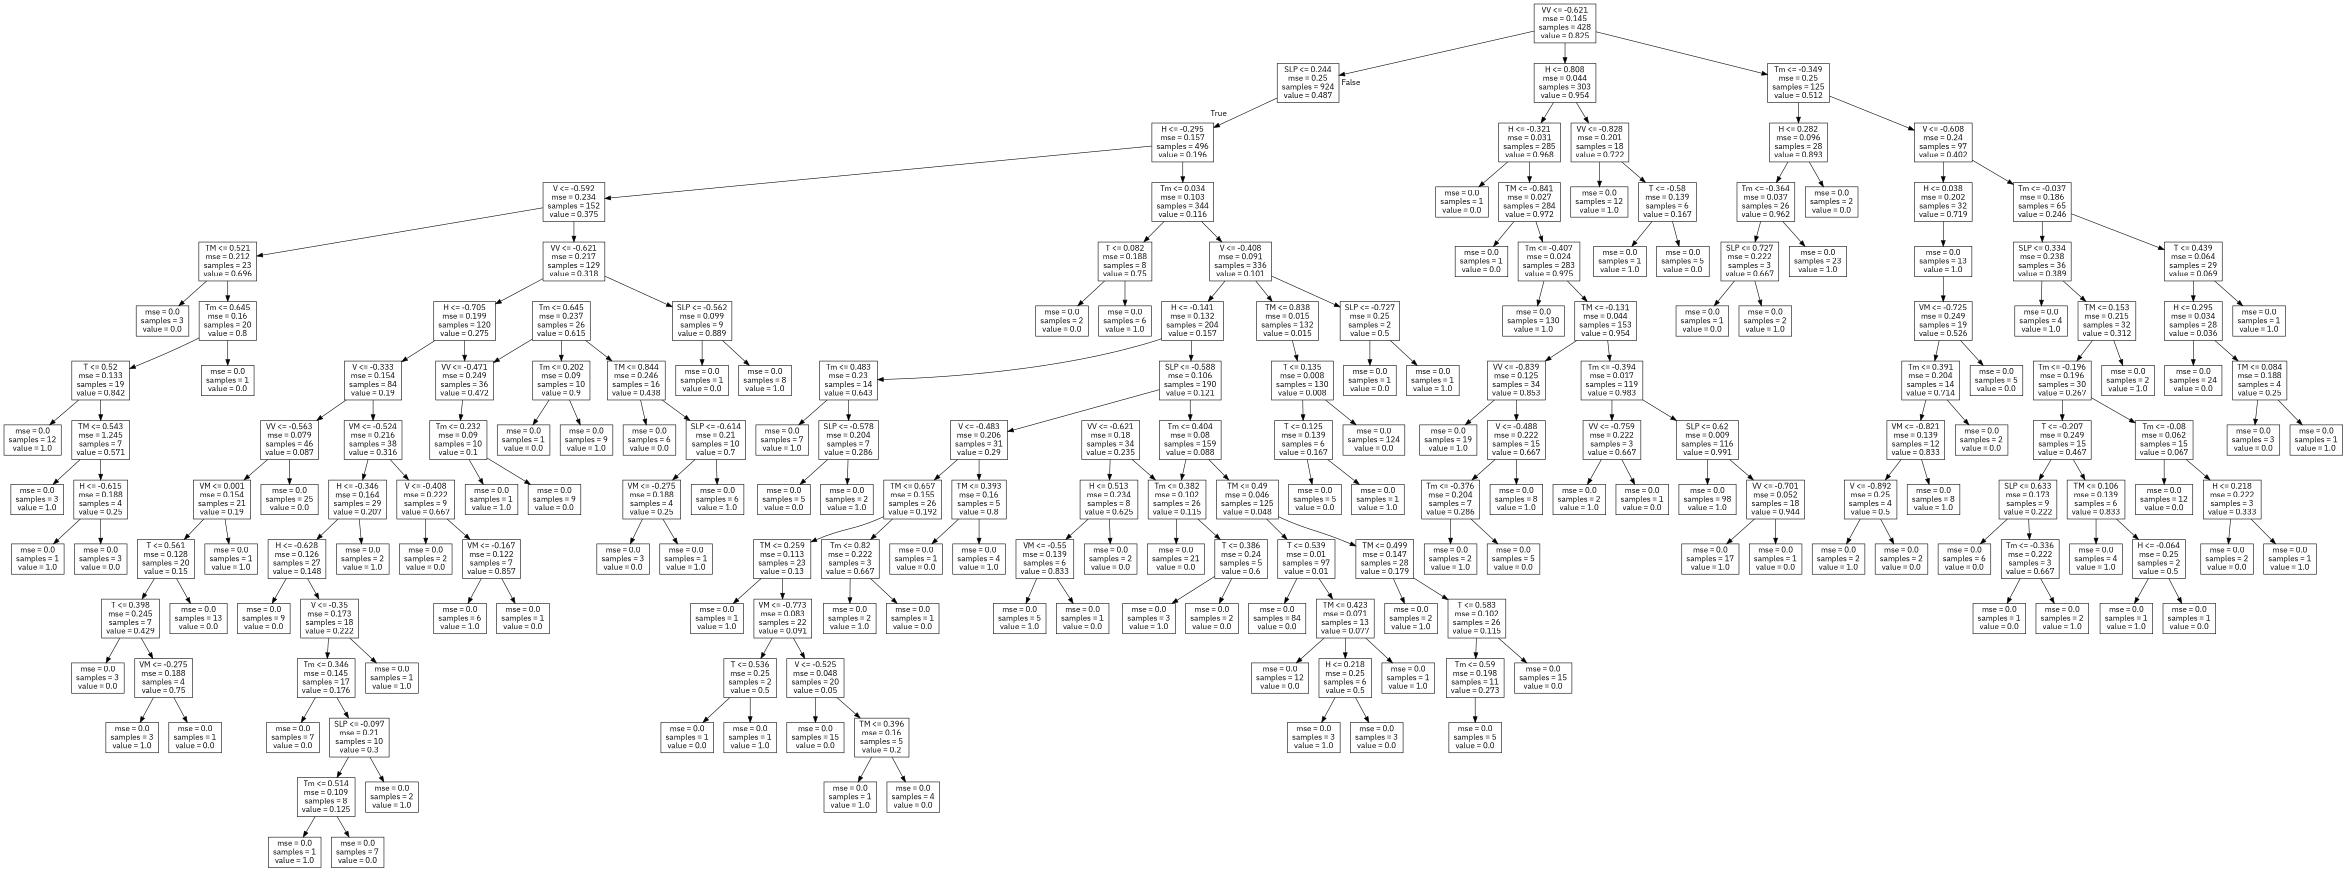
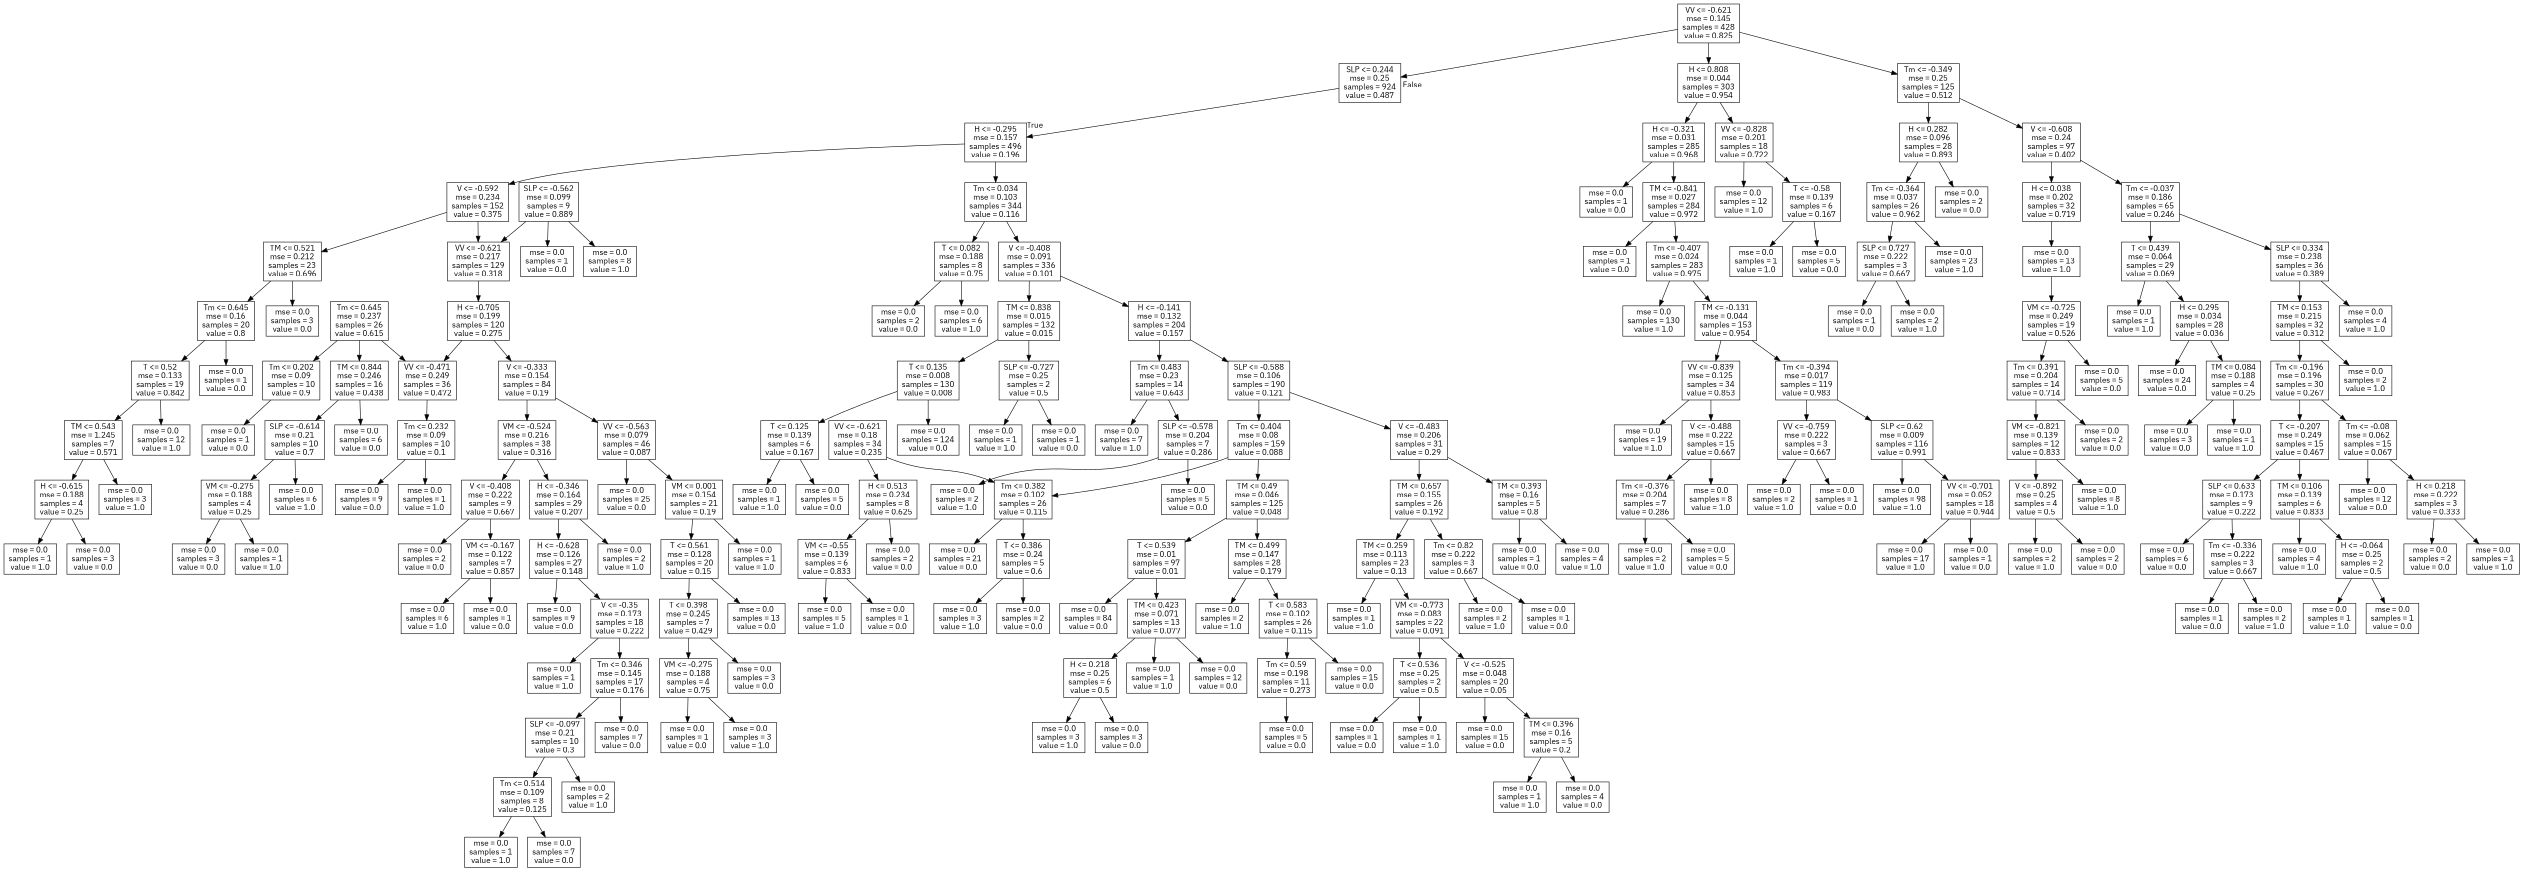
edge "VV <= -0.621 mse = 0.217 samples = 129 value = 0.318" -> "SLP <= -0.562 mse = 0.099 samples = 9 value = 0.889": reversed
edge "V <= -0.408 mse = 0.091 samples = 336 value = 0.101" -> "SLP <= -0.727 mse = 0.25 samples = 2 value = 0.5": now "TM <= 0.838 mse = 0.015 samples = 132 value = 0.015" -> "SLP <= -0.727 mse = 0.25 samples = 2 value = 0.5"
node "mse = 0.0 samples = 9 value = 1.0": removed
